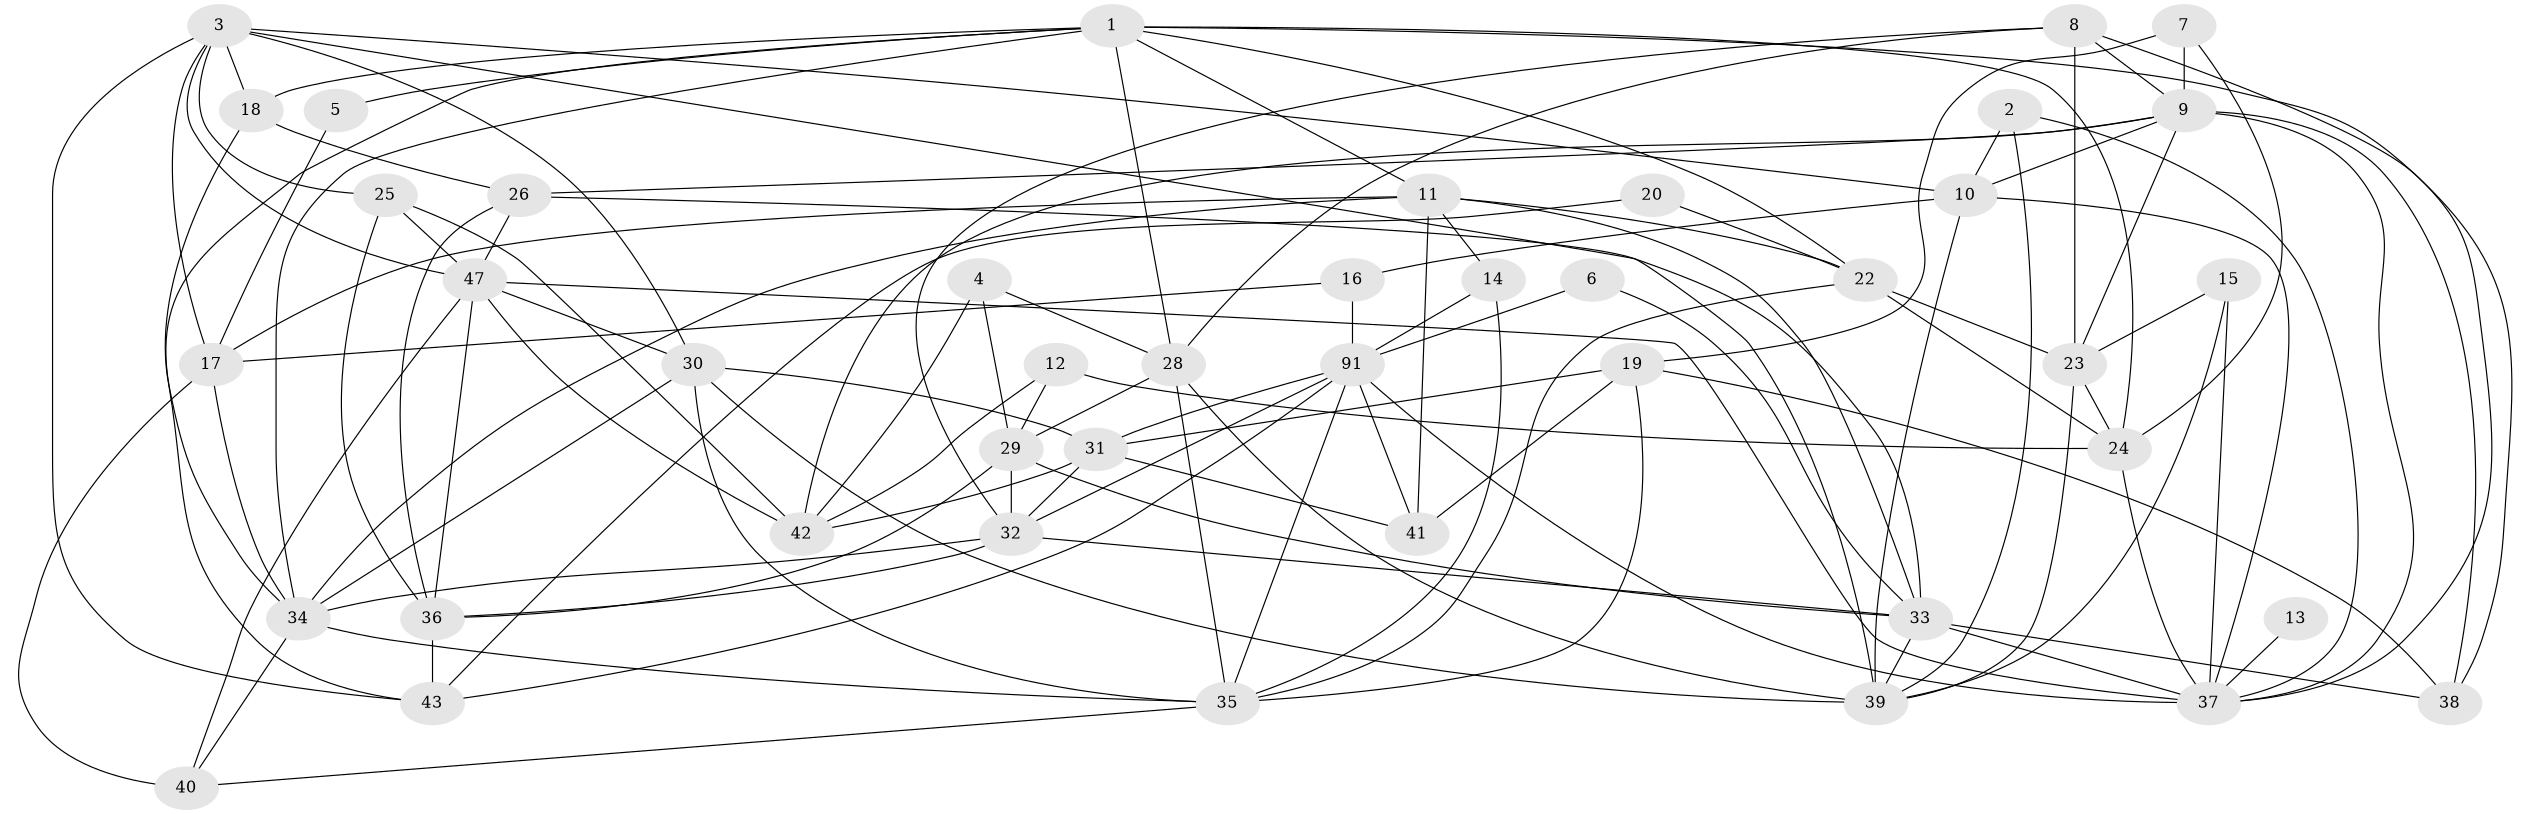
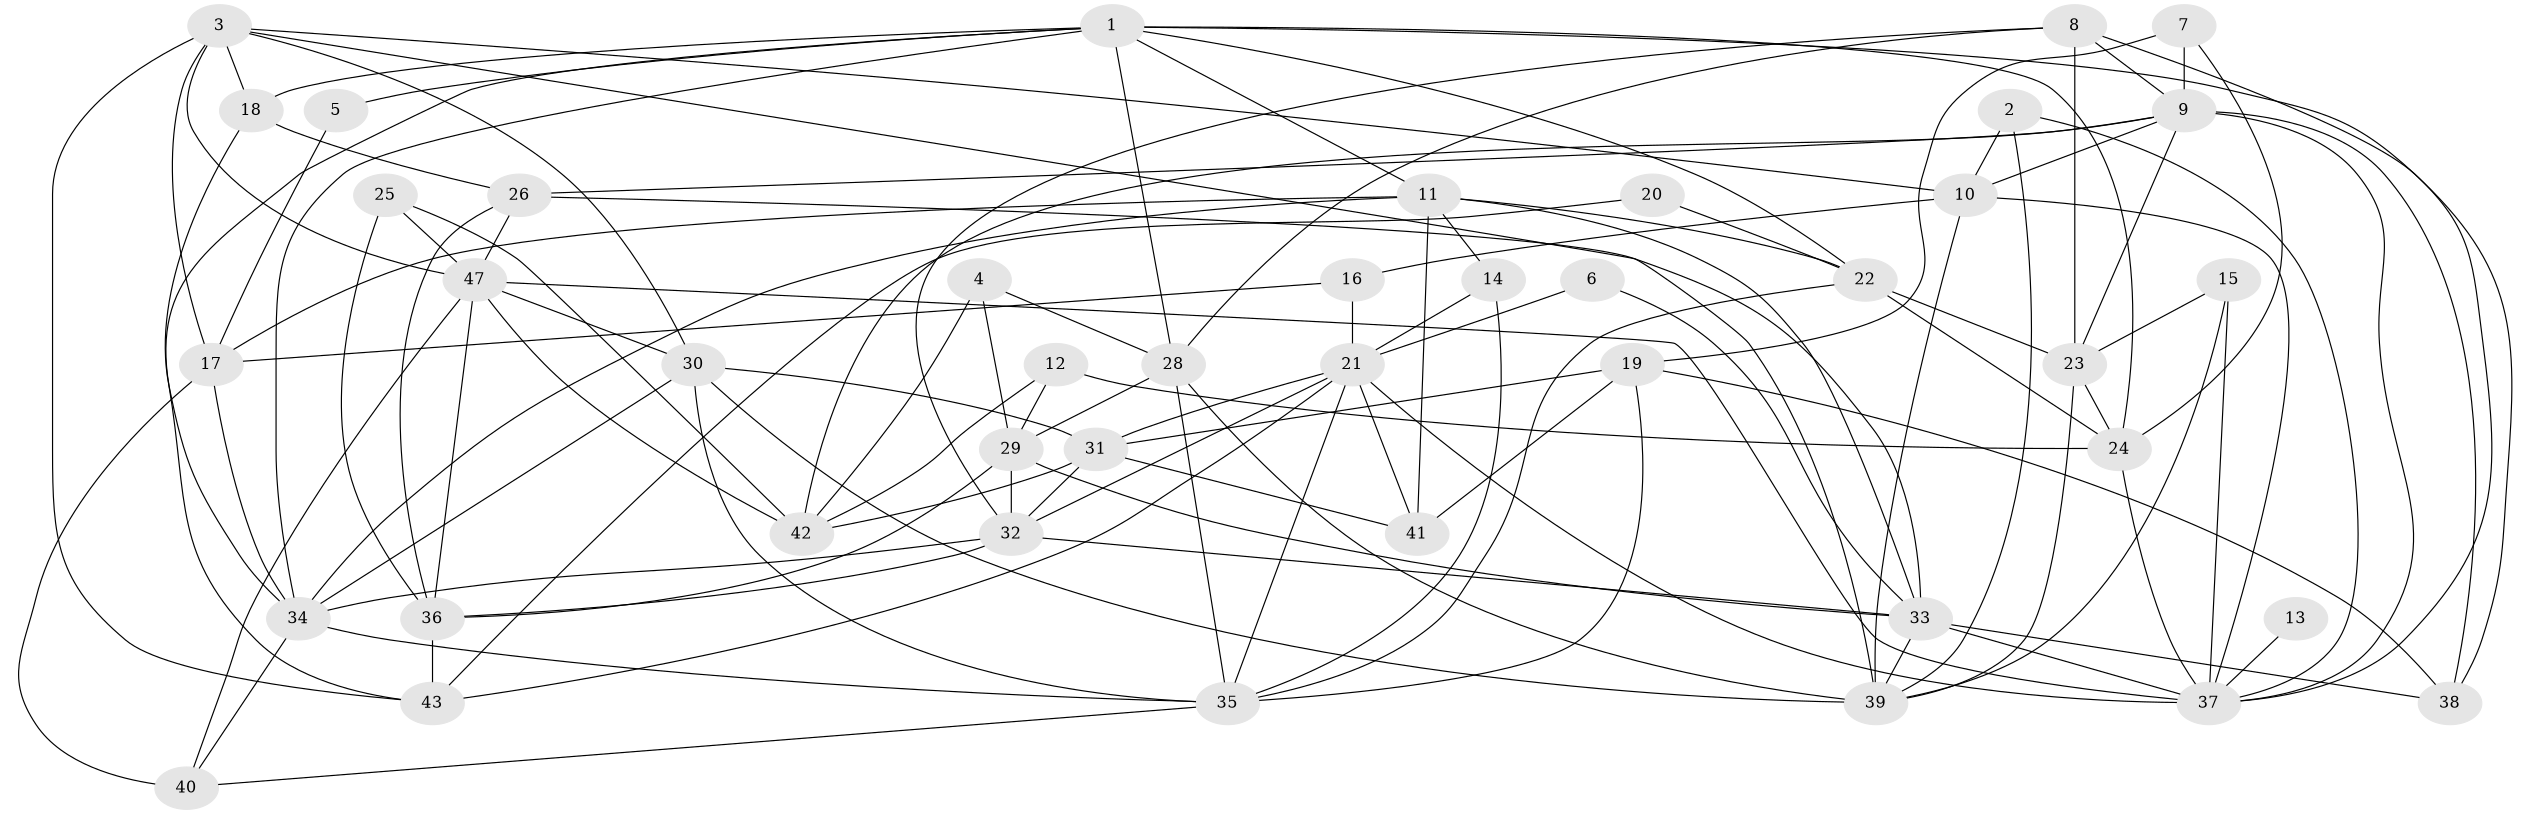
edge "3" -- "25": removed
node "91": label "91" -> "21"
